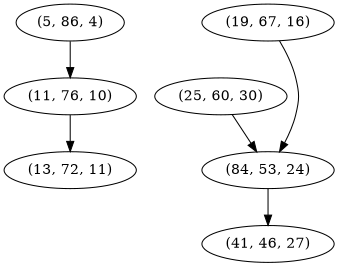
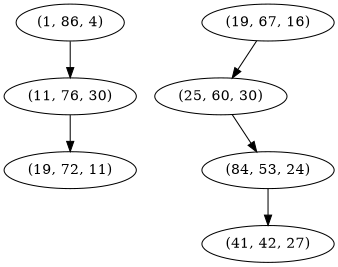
node "(5, 86, 4)": label "(5, 86, 4)" -> "(1, 86, 4)"
edge "(19, 67, 16)" -> "(84, 53, 24)": now "(19, 67, 16)" -> "(25, 60, 30)"
node "(11, 76, 10)": label "(11, 76, 10)" -> "(11, 76, 30)"
node "(13, 72, 11)": label "(13, 72, 11)" -> "(19, 72, 11)"
node "(41, 46, 27)": label "(41, 46, 27)" -> "(41, 42, 27)"
